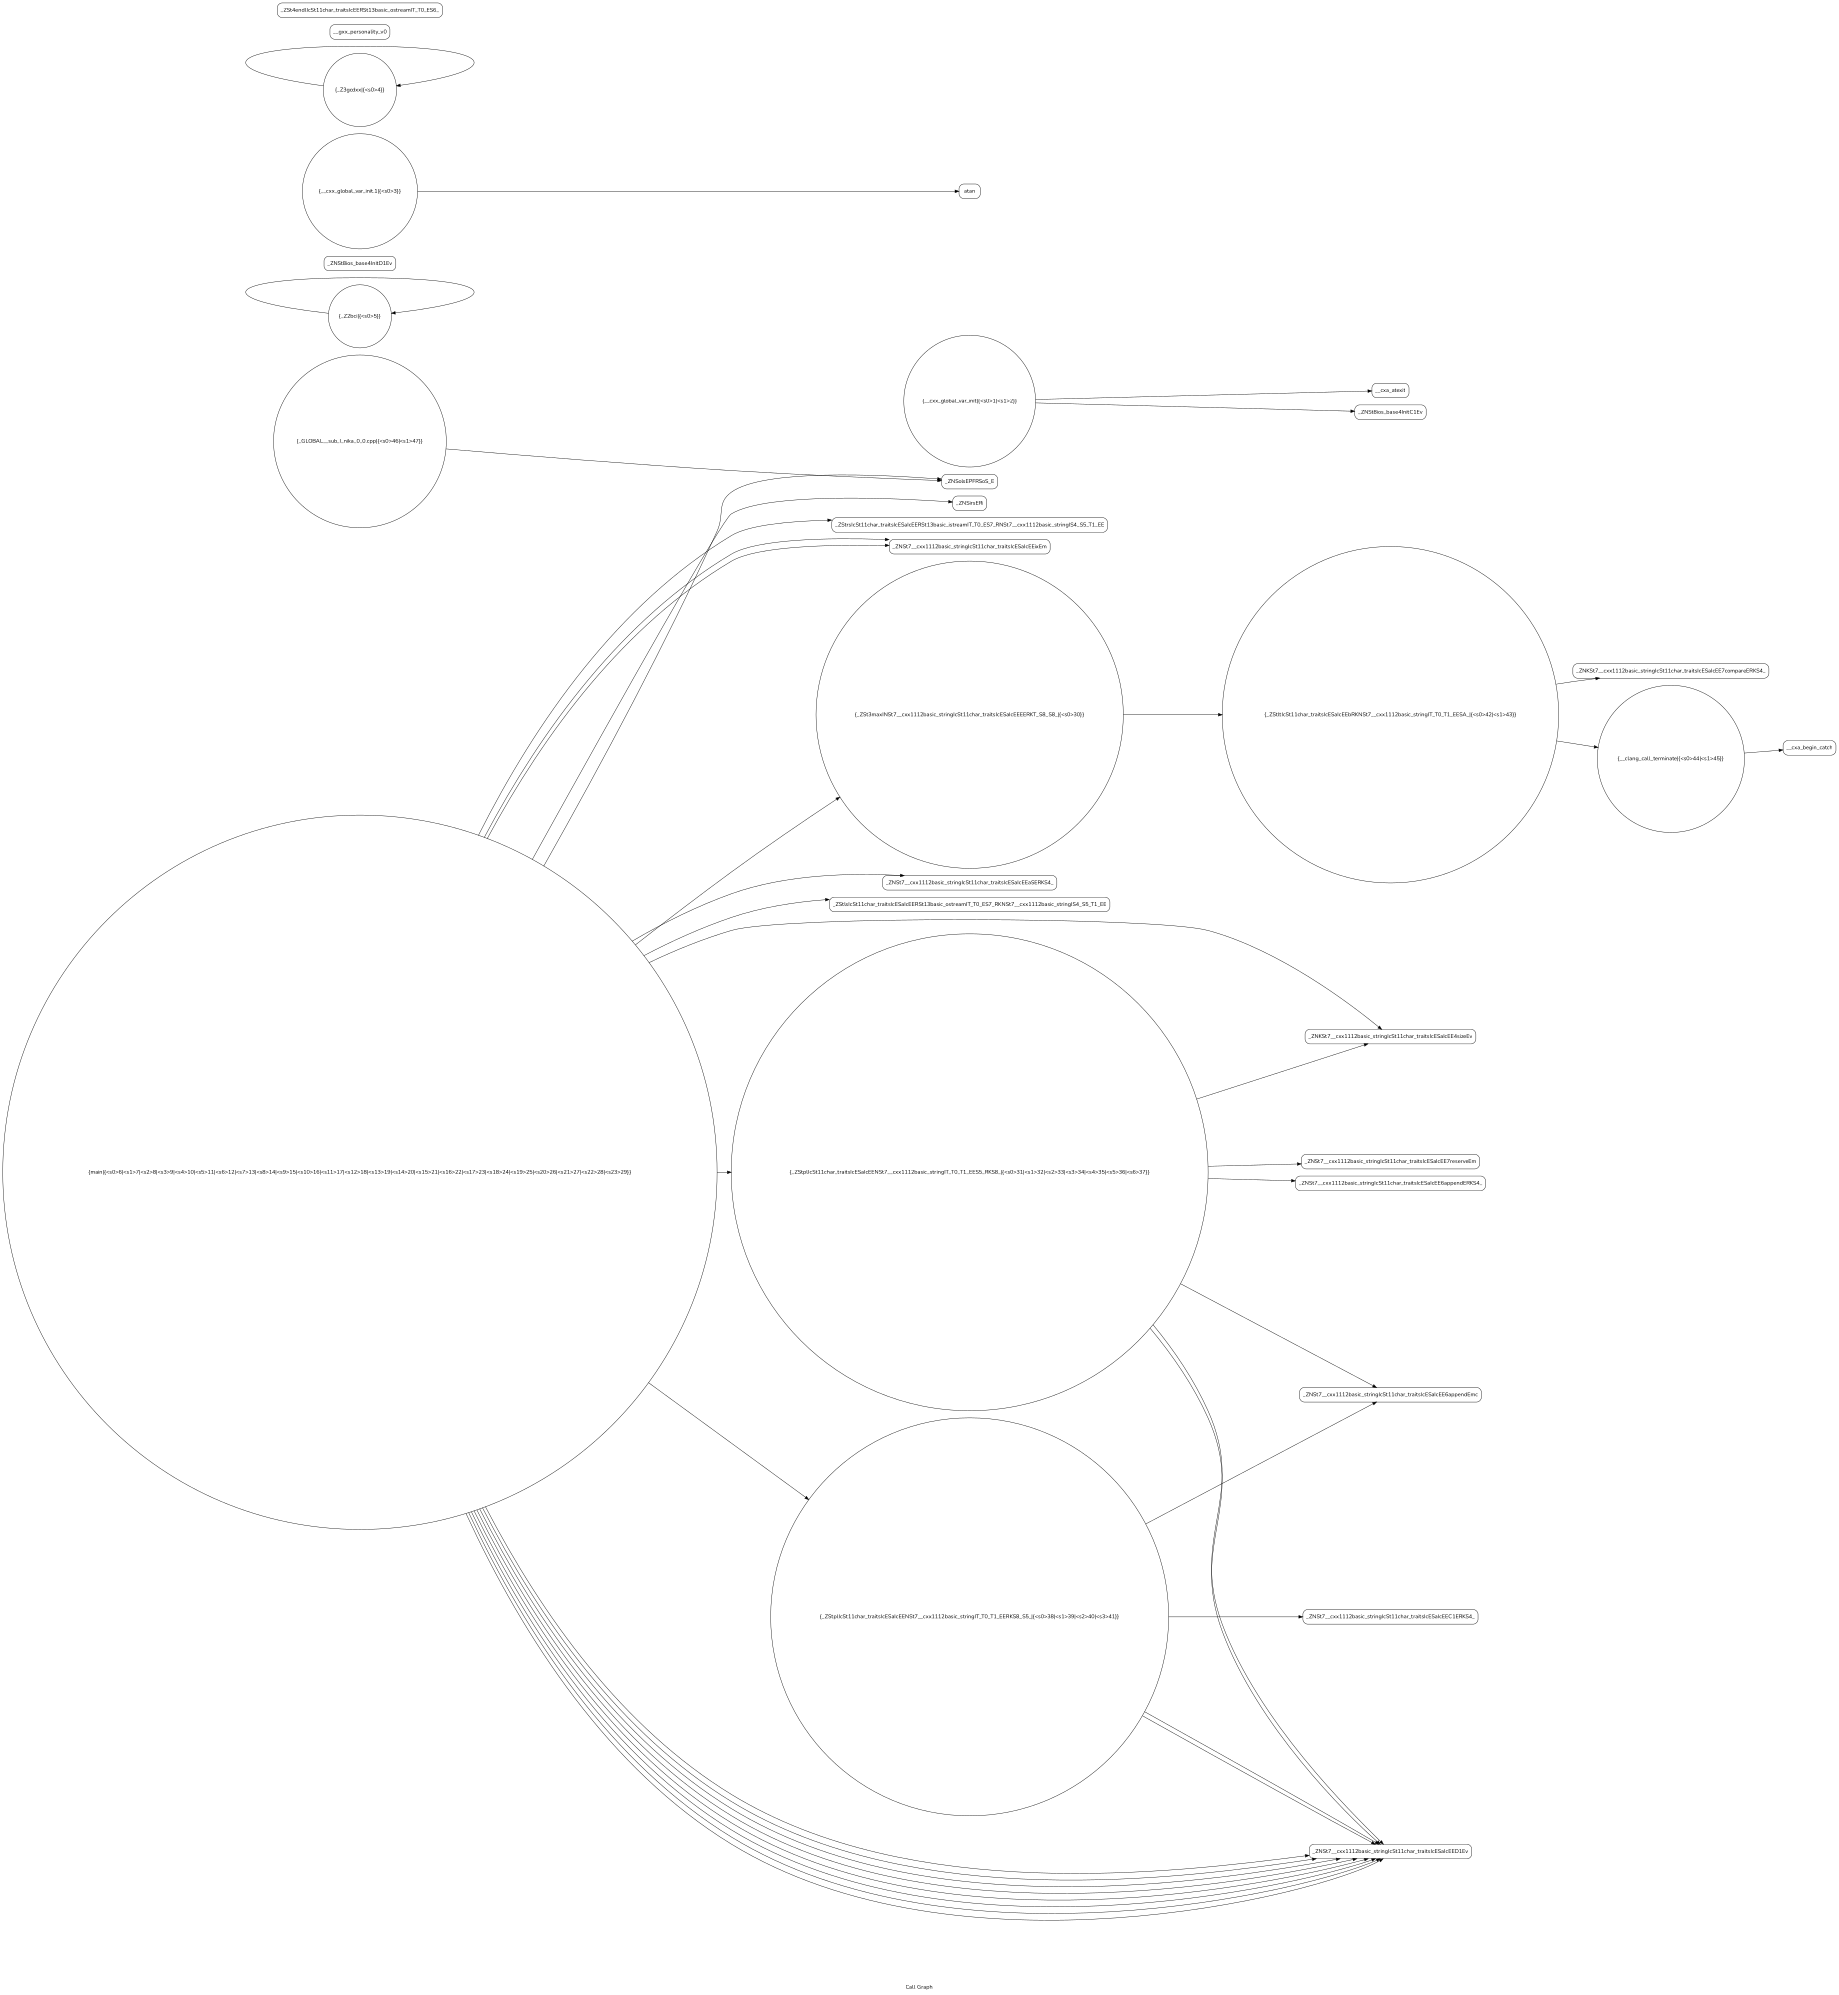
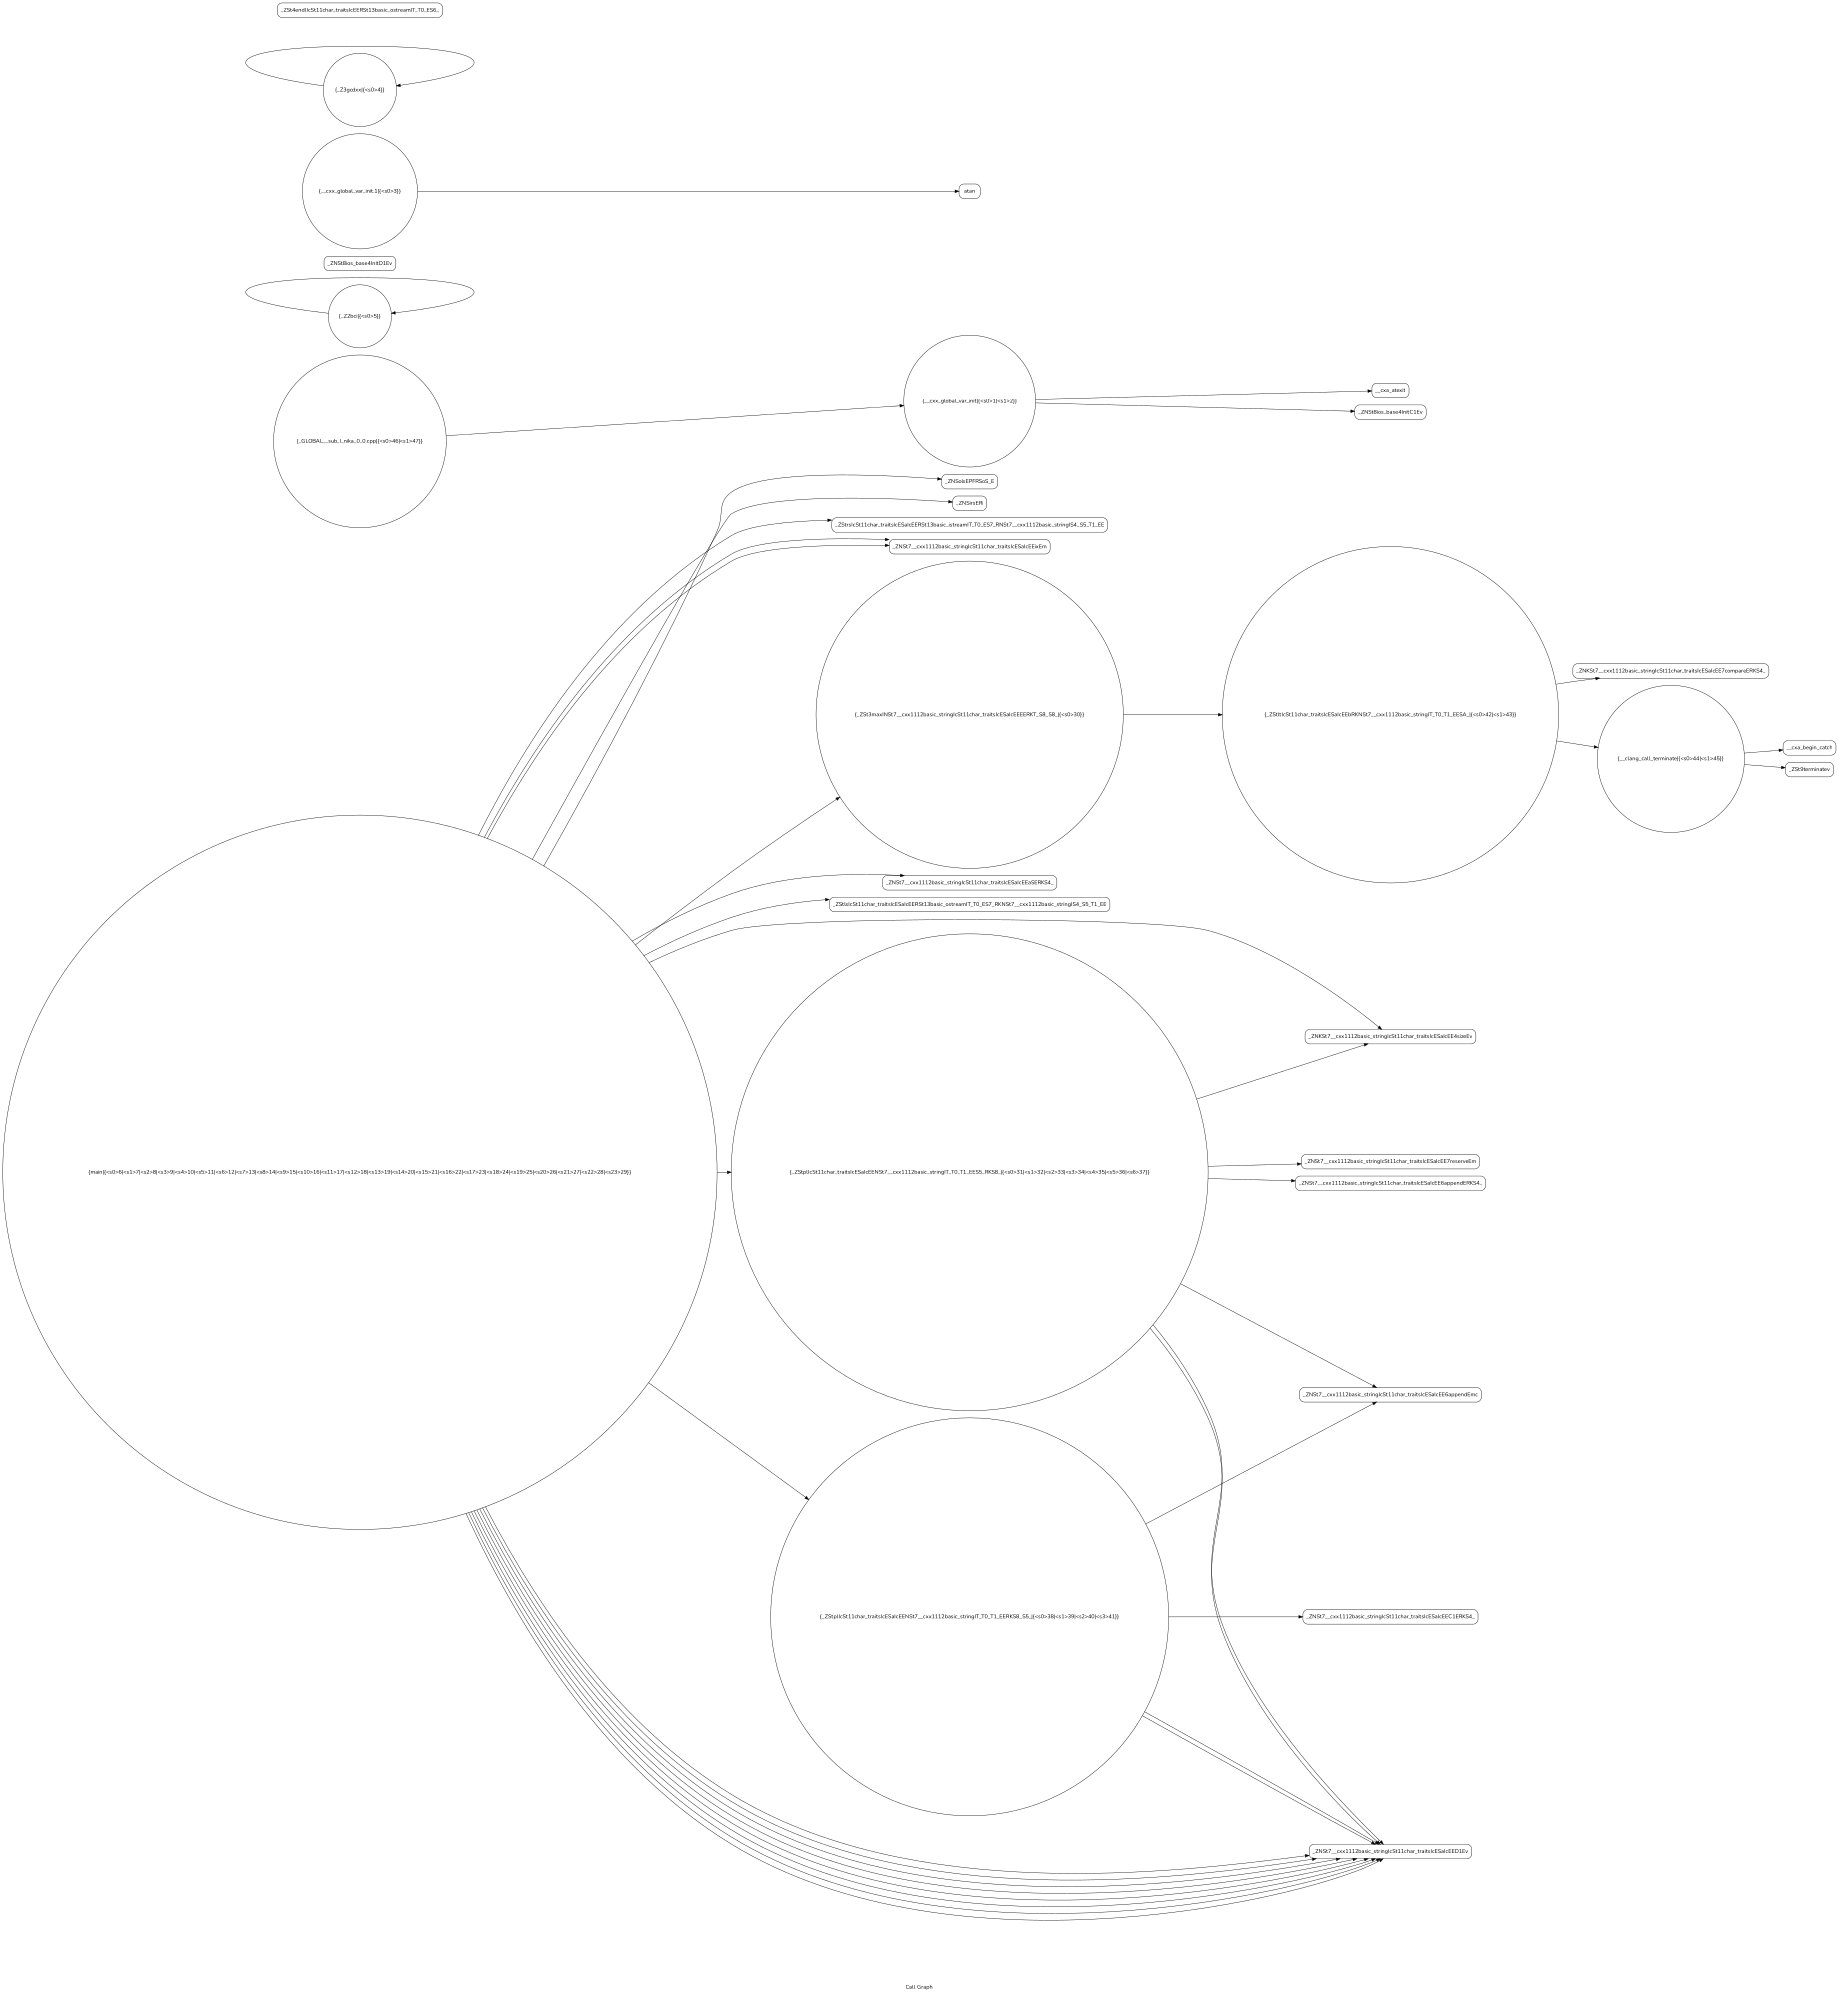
node "__gxx_personality_v0": removed
edge "{_GLOBAL__sub_I_nika_0_0.cpp|{<s0>46|<s1>47}}" -> "_ZNSolsEPFRSoS_E": now "{_GLOBAL__sub_I_nika_0_0.cpp|{<s0>46|<s1>47}}" -> "{__cxx_global_var_init|{<s0>1|<s1>2}}"
node "_ZSt9terminatev": added
